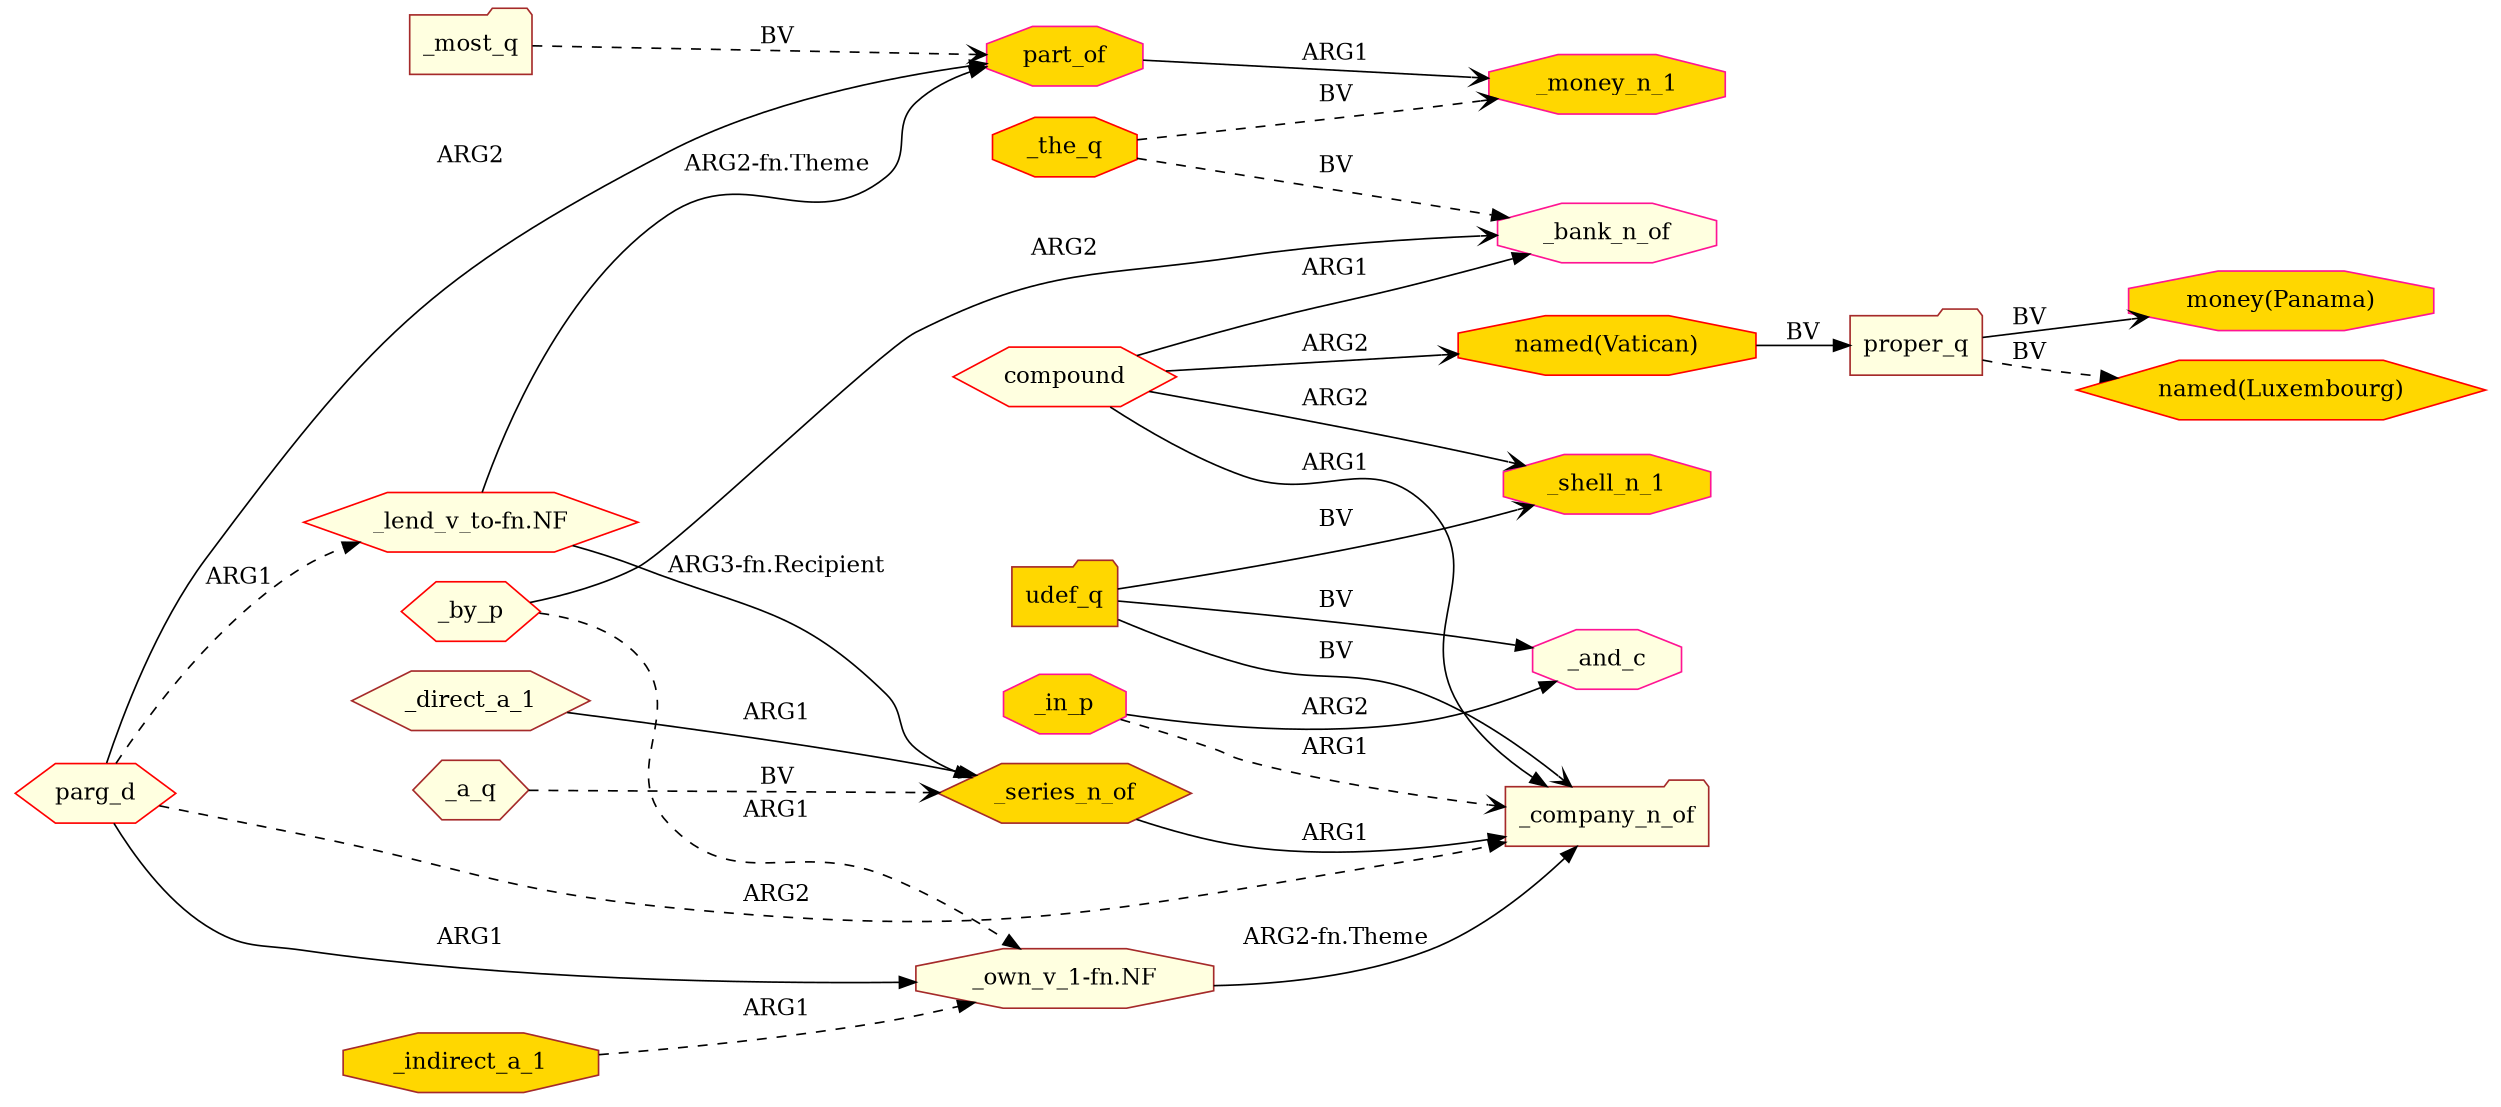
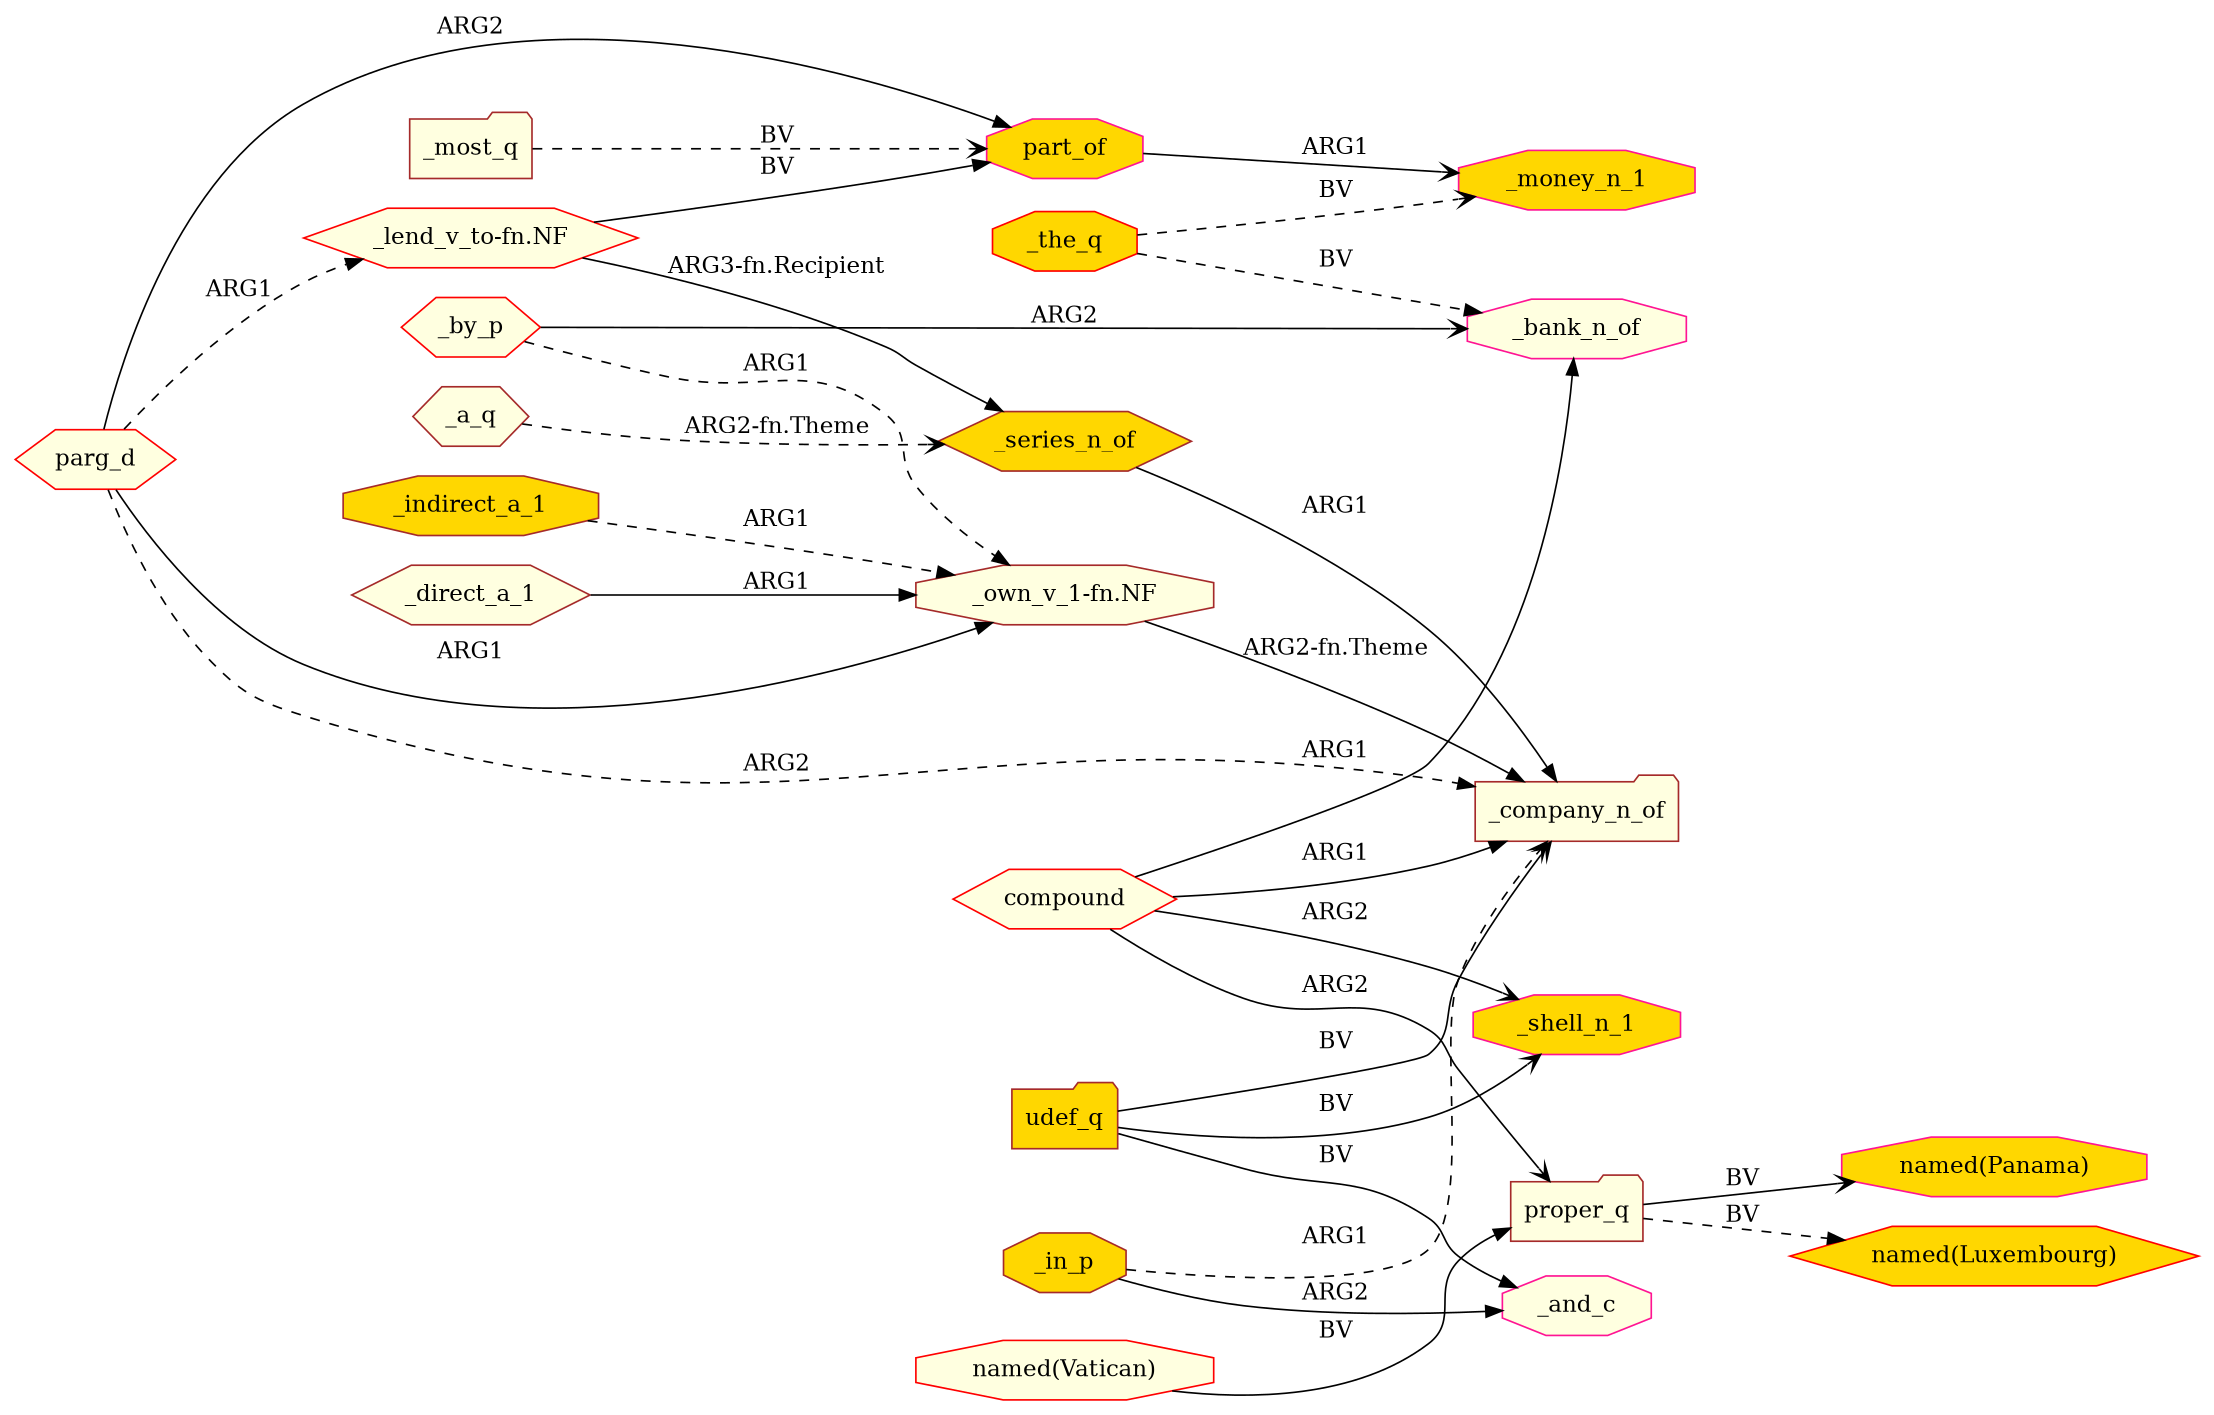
edge "_lend_v_to-fn.NF" -> "part_of": label "ARG2-fn.Theme" -> "BV"
node "money(Panama)": label "money(Panama)" -> "named(Panama)"
node "named(Vatican)": fillcolor gold -> lightyellow
edge "compound" -> "named(Vatican)": now "compound" -> "proper_q"
node "_in_p": color deeppink -> brown
edge "_direct_a_1" -> "_series_n_of": now "_direct_a_1" -> "_own_v_1-fn.NF"
edge "_a_q" -> "_series_n_of": label "BV" -> "ARG2-fn.Theme"
